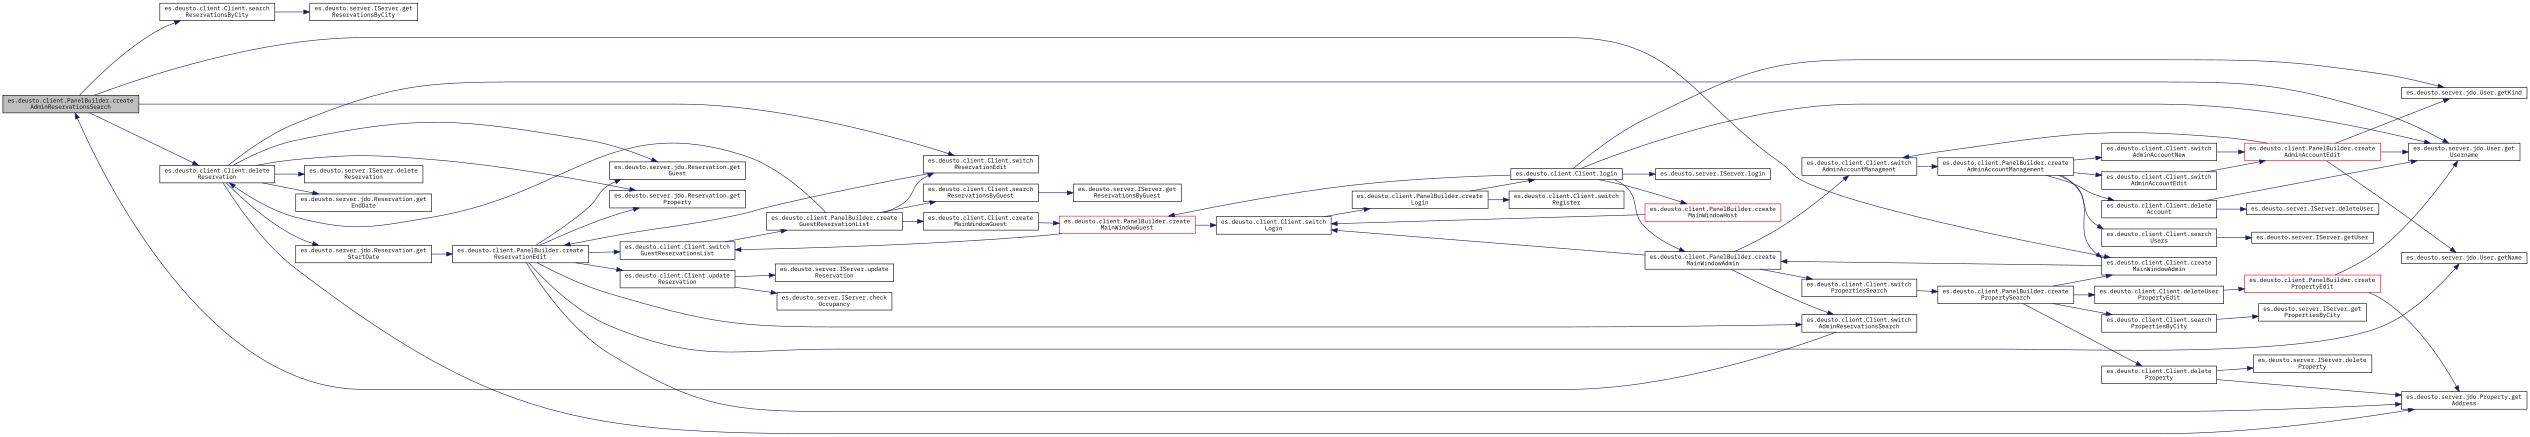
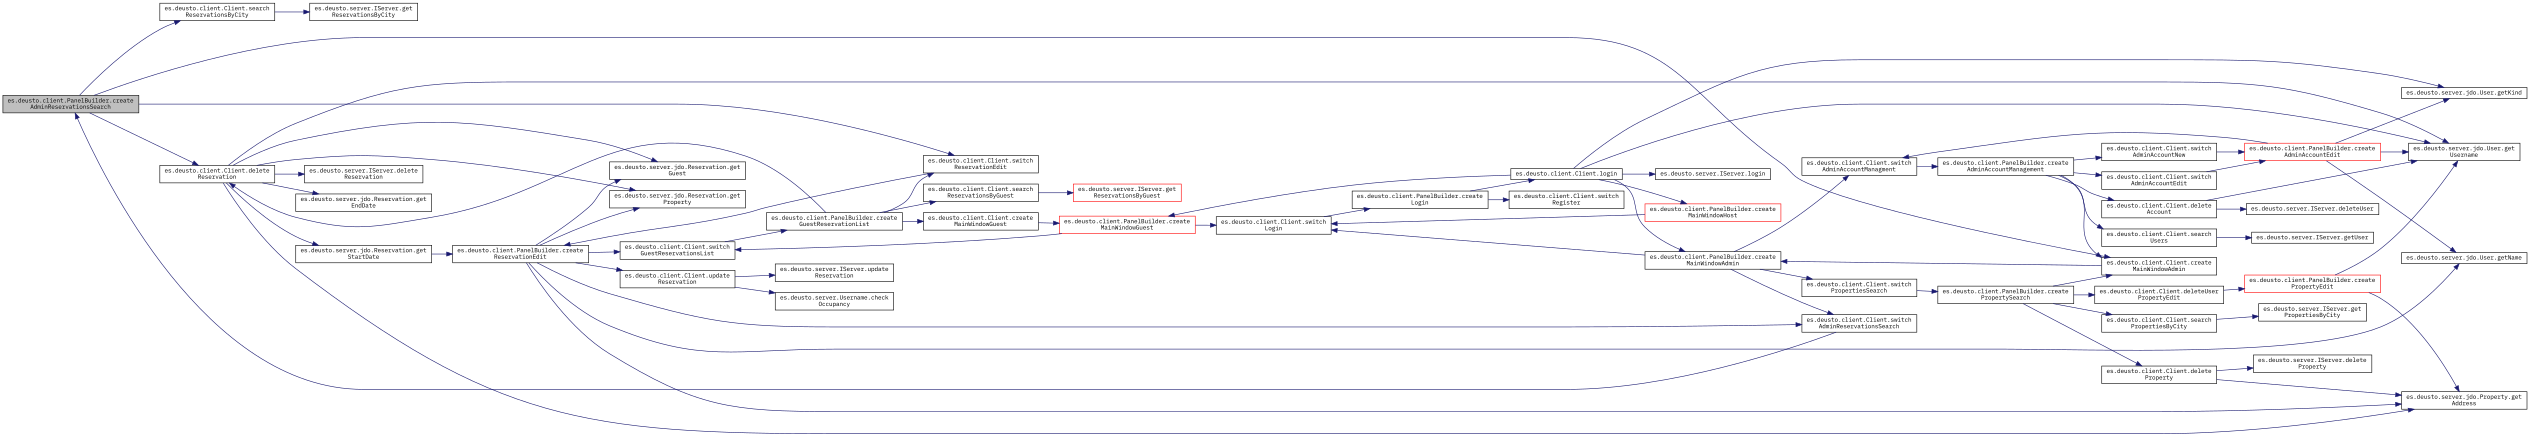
node "es.deusto.server.IServer.get ReservationsByGuest": color black -> red
node "es.deusto.server.IServer.check Occupancy": label "es.deusto.server.IServer.check Occupancy" -> "es.deusto.server.Username.check Occupancy"
